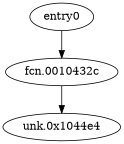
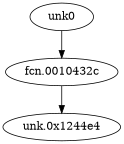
node "entry0": label "entry0" -> "unk0"
node "unk.0x1044e4": label "unk.0x1044e4" -> "unk.0x1244e4"
